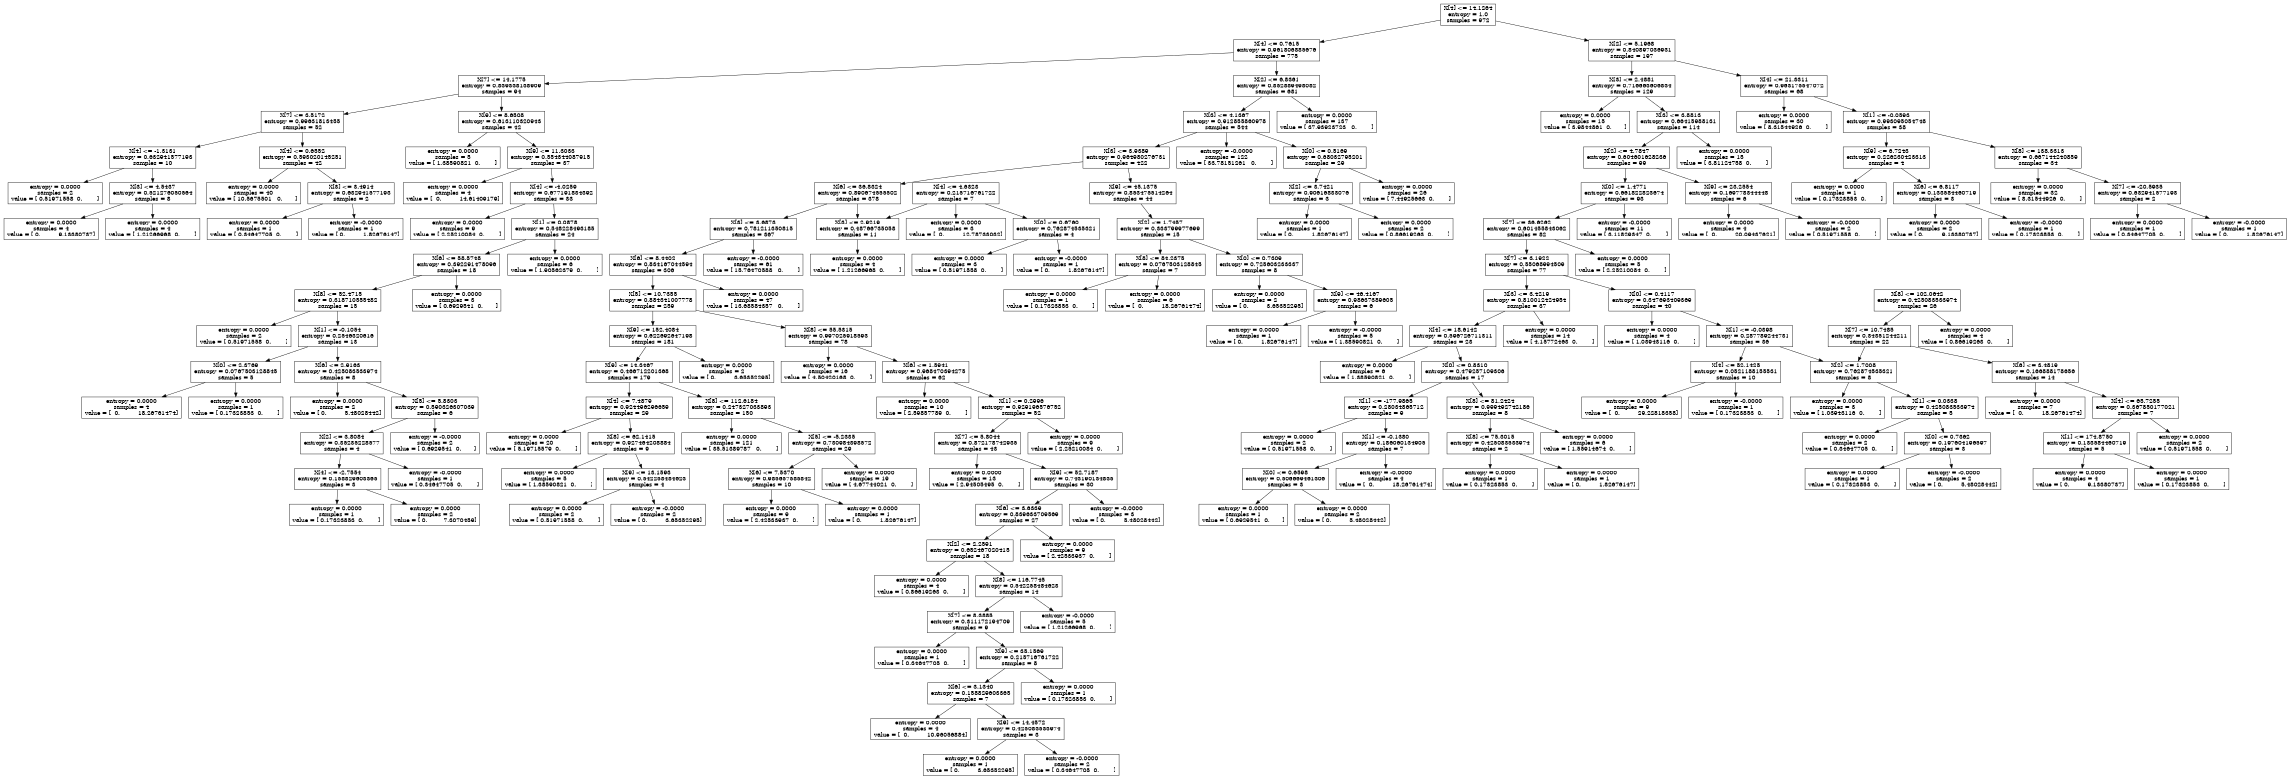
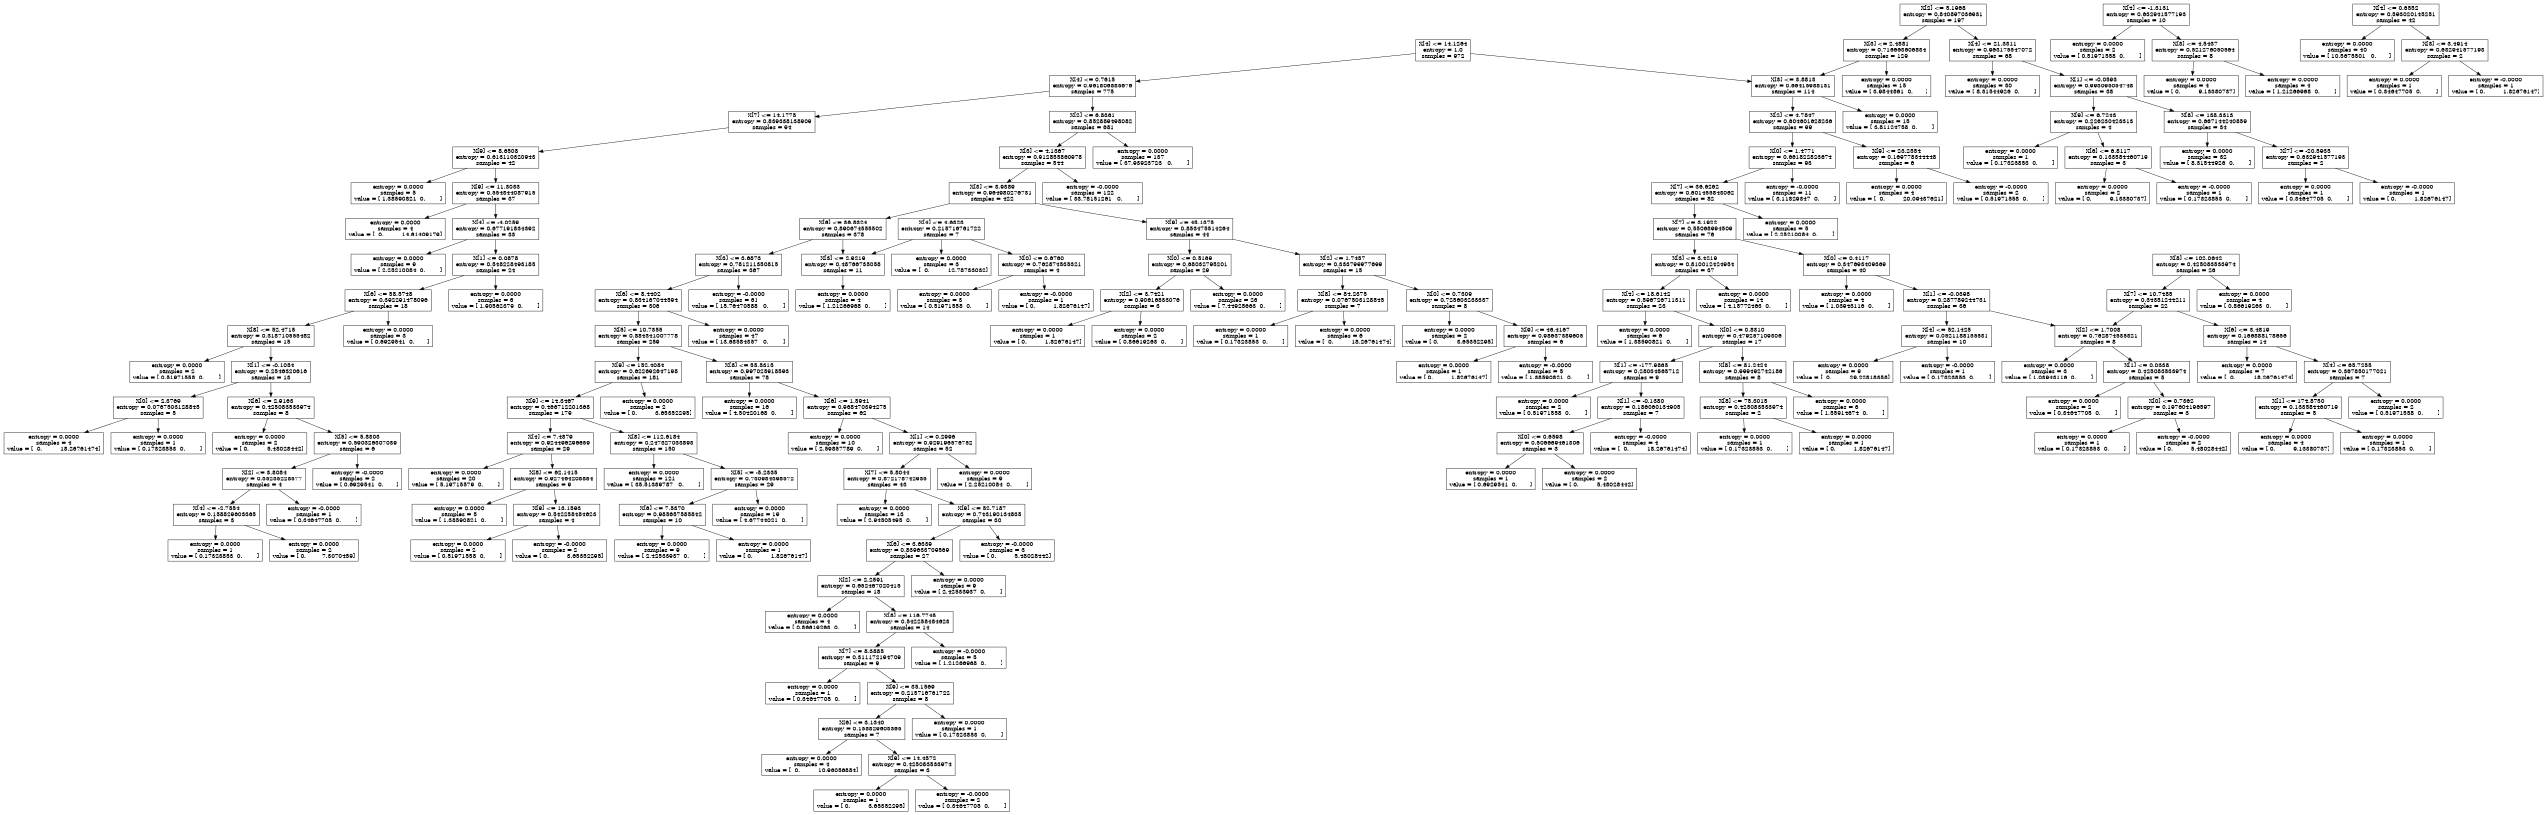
edge "X[4] <= 14.1264 entropy = 1.0 samples = 972" -> "X[2] <= 5.1968 entropy = 0.840897036931 samples = 197": now "X[4] <= 14.1264 entropy = 1.0 samples = 972" -> "X[3] <= 3.8813 entropy = 0.66415988131 samples = 114"
node "X[7] <= 3.5172 entropy = 0.99631813455 samples = 52": removed
edge "X[3] <= 4.1367 entropy = 0.912855860978 samples = 544" -> "X[0] <= 0.5169 entropy = 0.68032795201 samples = 29": now "X[9] <= 45.1375 entropy = 0.853475514264 samples = 44" -> "X[0] <= 0.5169 entropy = 0.68032795201 samples = 29"
node "X[7] <= 3.1922 entropy = 0.55068994509 samples = 77": label "X[7] <= 3.1922 entropy = 0.55068994509 samples = 77" -> "X[7] <= 3.1922 entropy = 0.55068994509 samples = 76"
